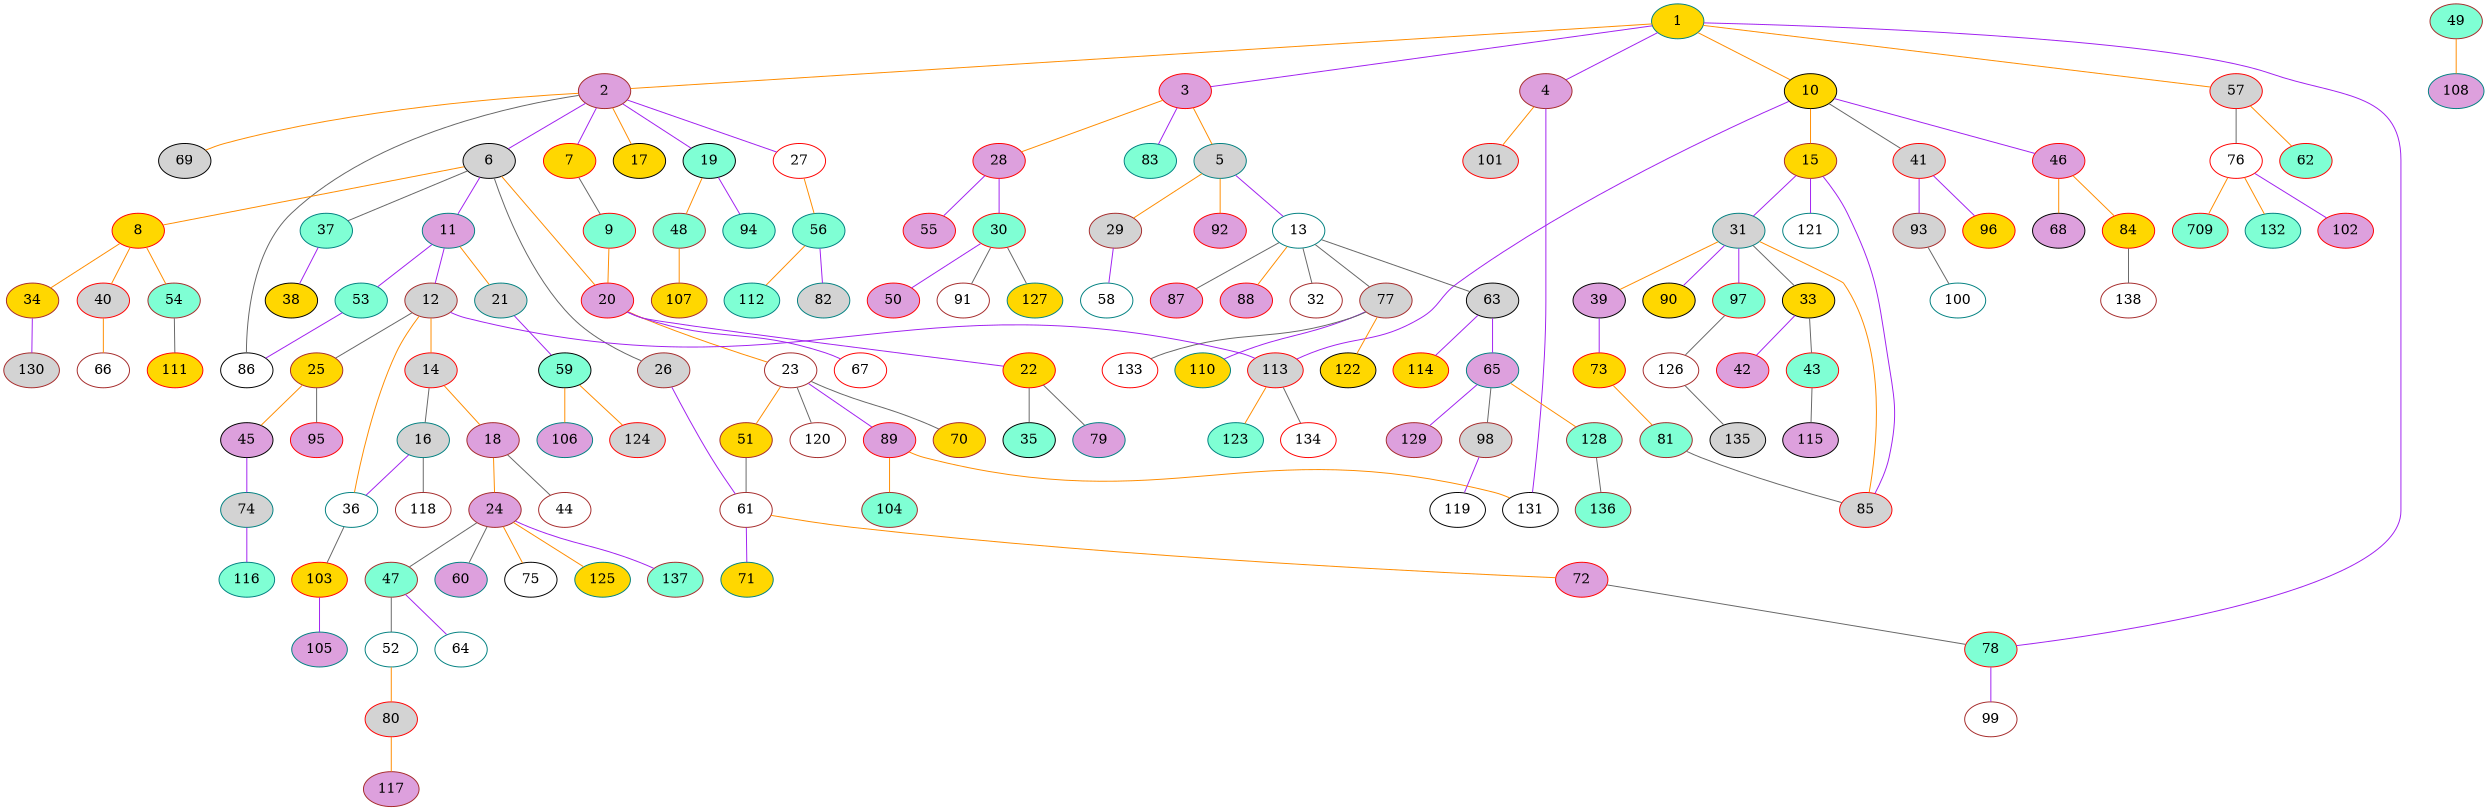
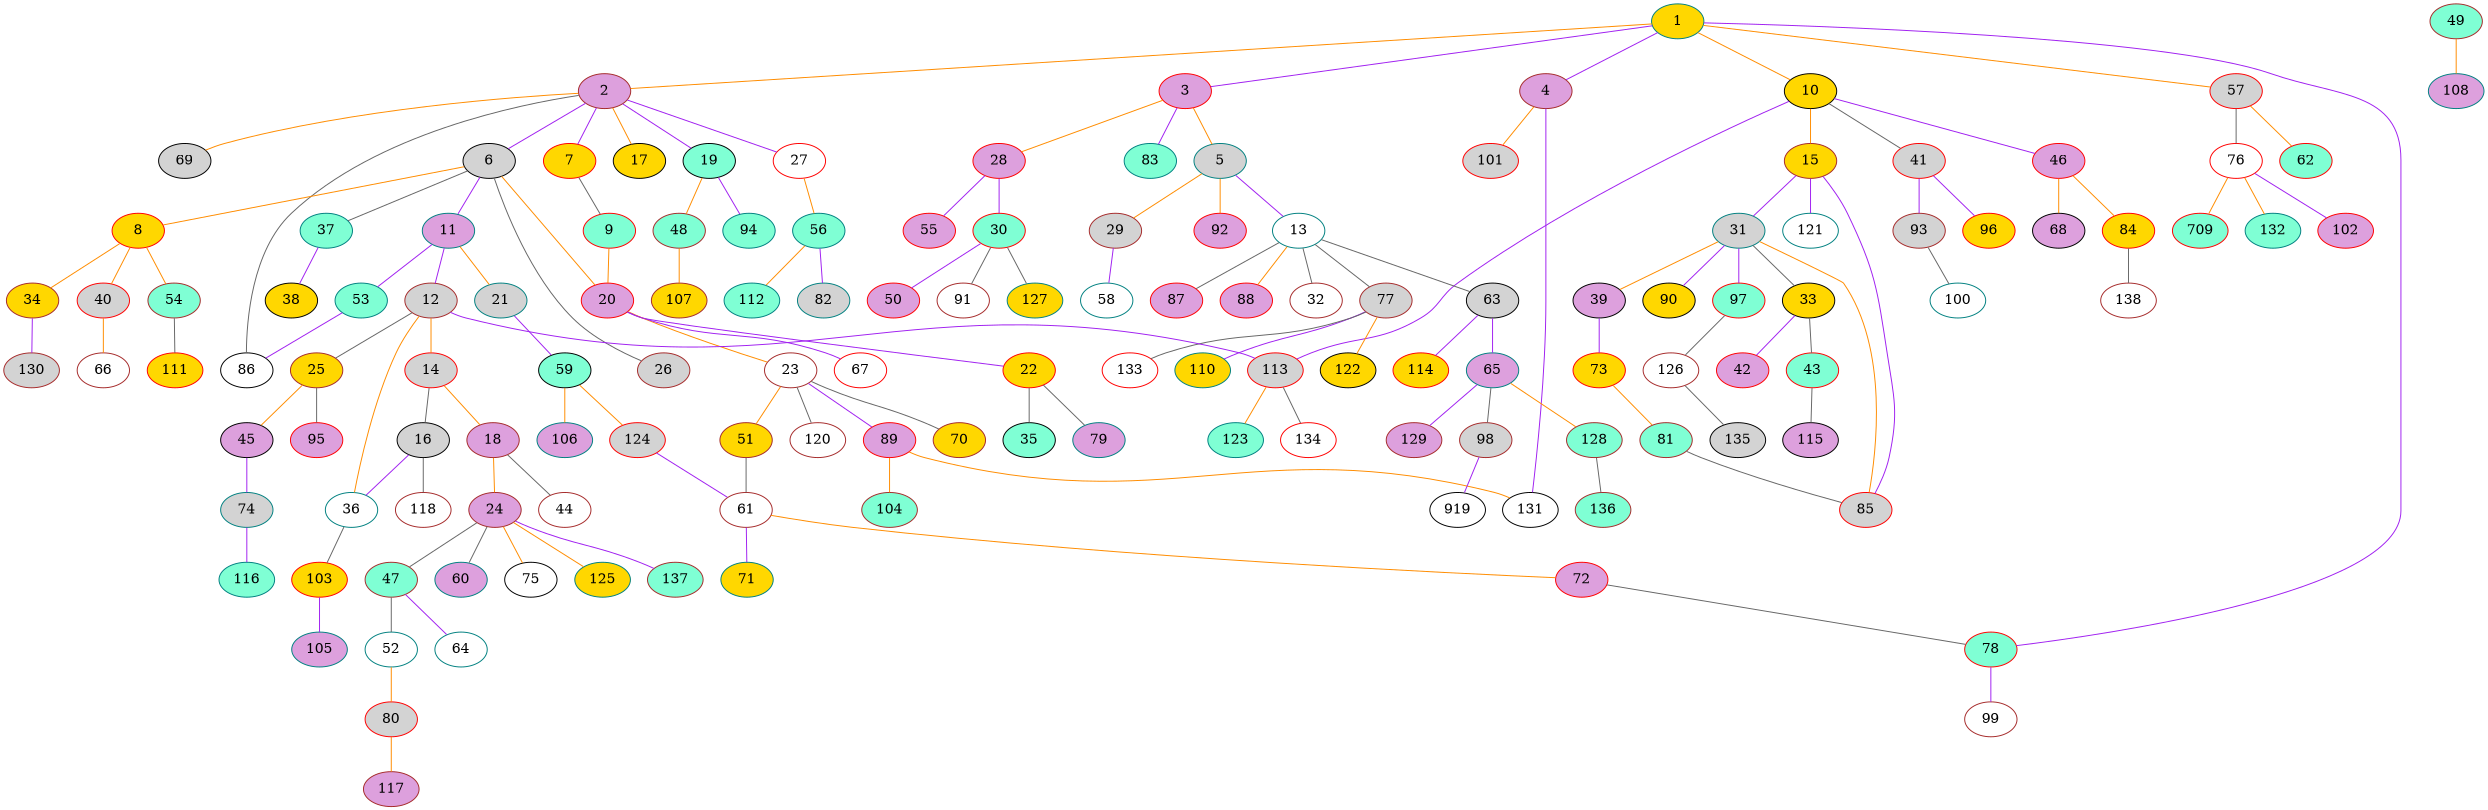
node "16": color teal -> black
edge "26" -- "61": now "124" -- "61"
node "119": label "119" -> "919"
